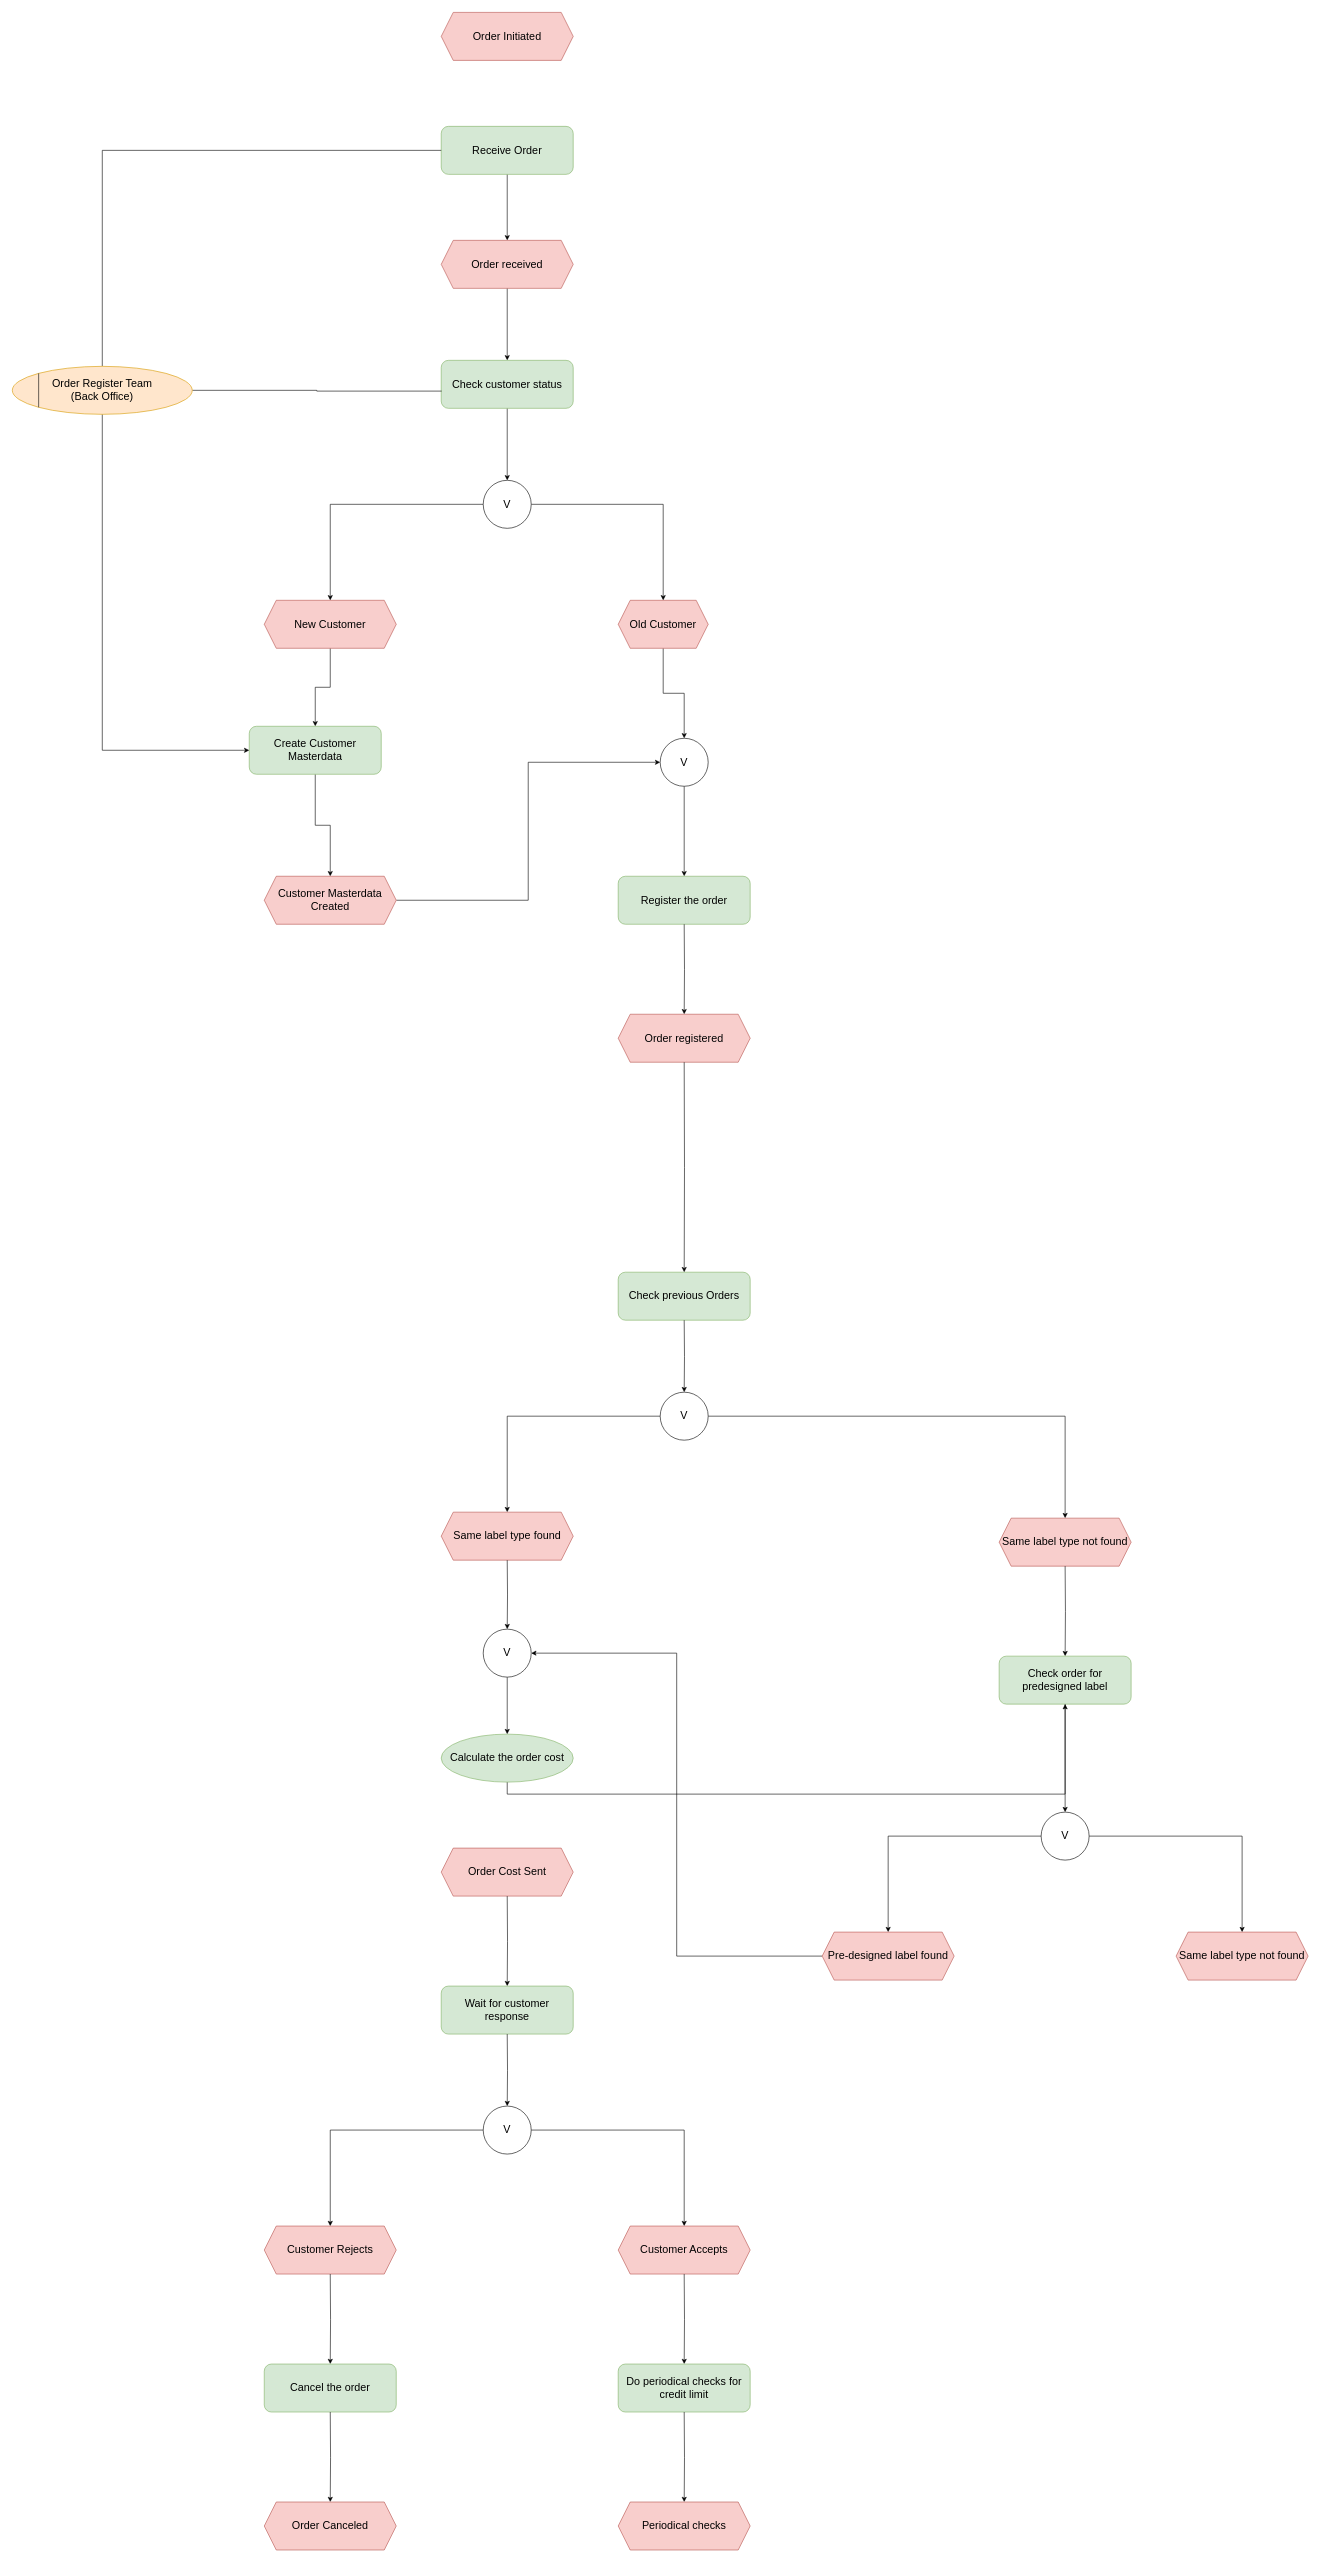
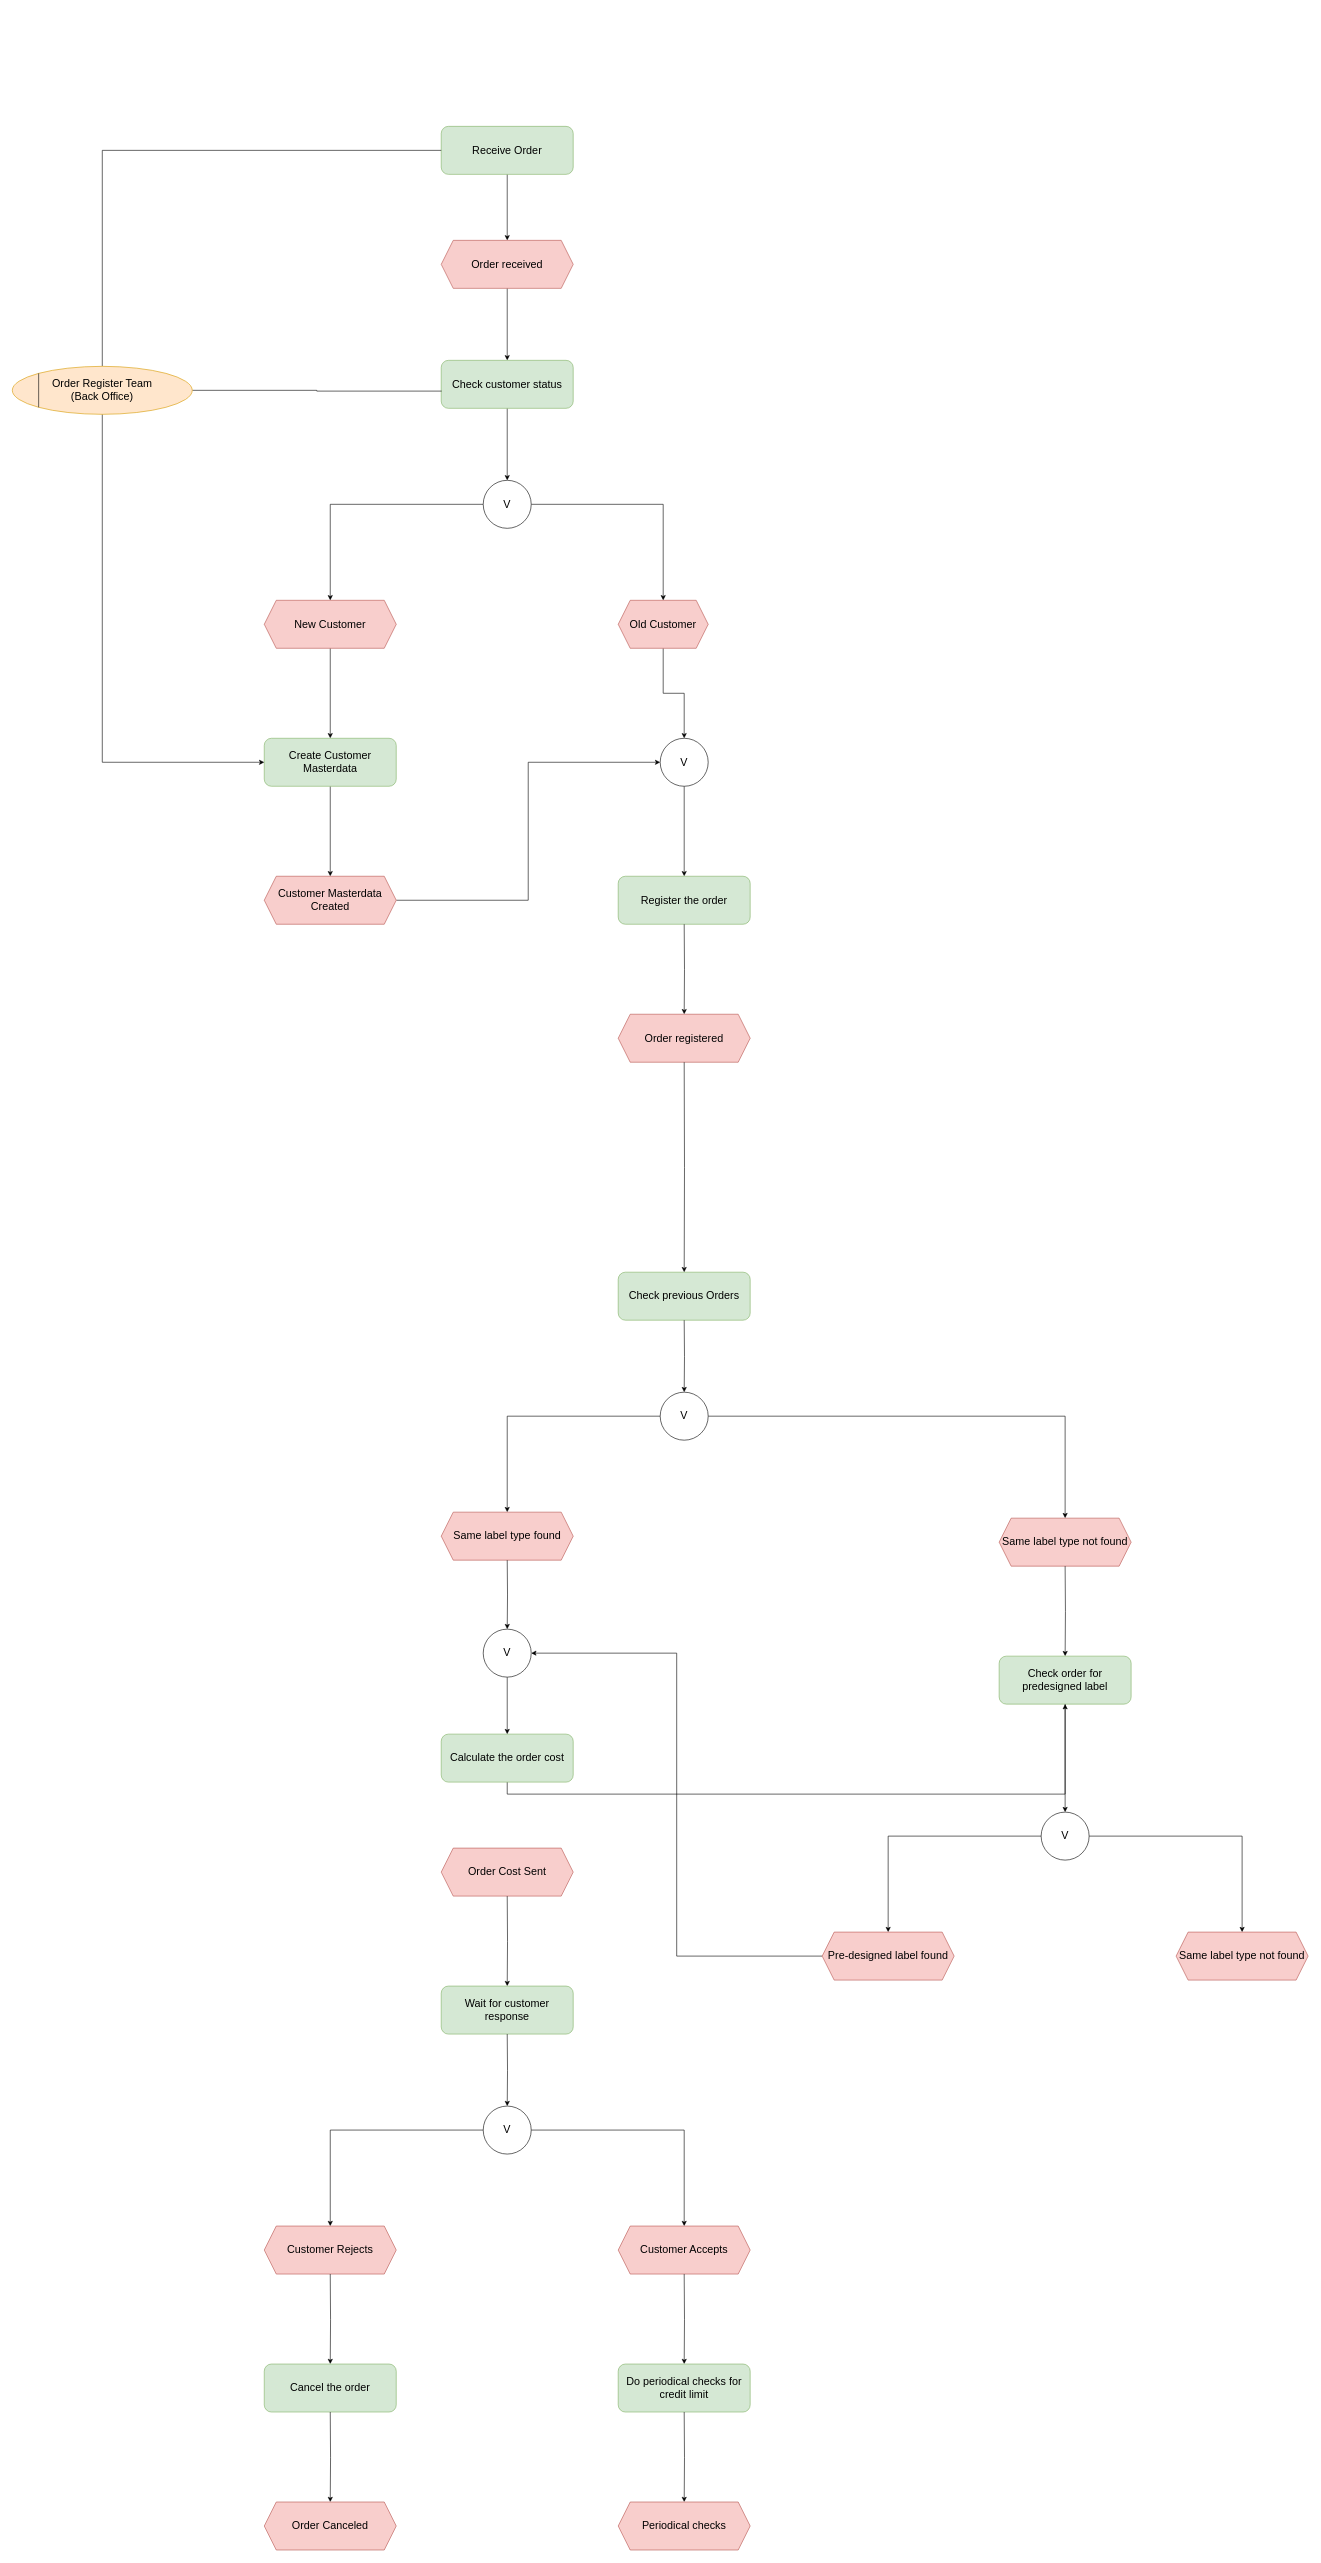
node "Order Initiated": removed
node "Create Customer Masterdata": moved (315, 750) -> (330, 762)
node "Calculate the order cost": shape ellipse -> rounded rectangle
